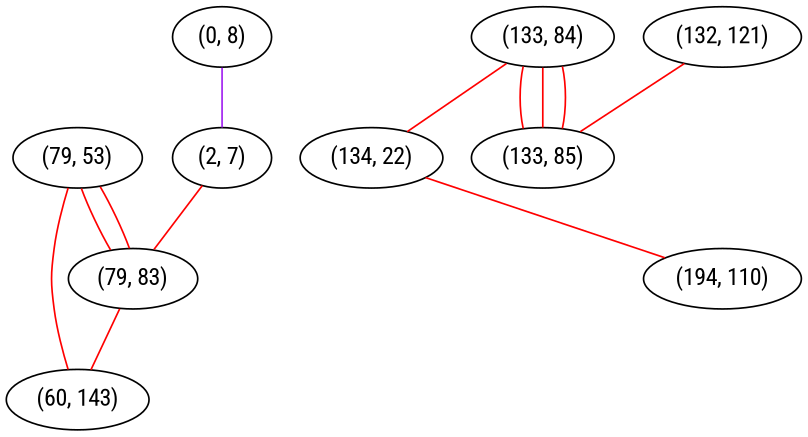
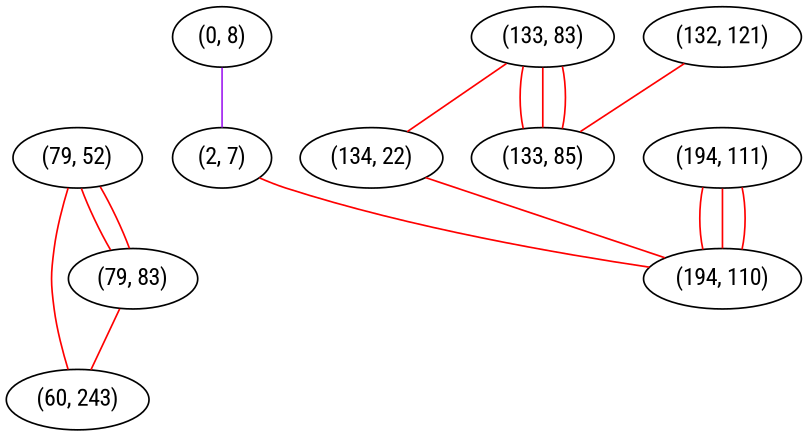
node "(133, 84)": label "(133, 84)" -> "(133, 83)"
node "(79, 53)": label "(79, 53)" -> "(79, 52)"
node "(194, 111)": added
edge "(2, 7)" -- "(79, 83)": now "(2, 7)" -- "(194, 110)"
node "(60, 143)": label "(60, 143)" -> "(60, 243)"
